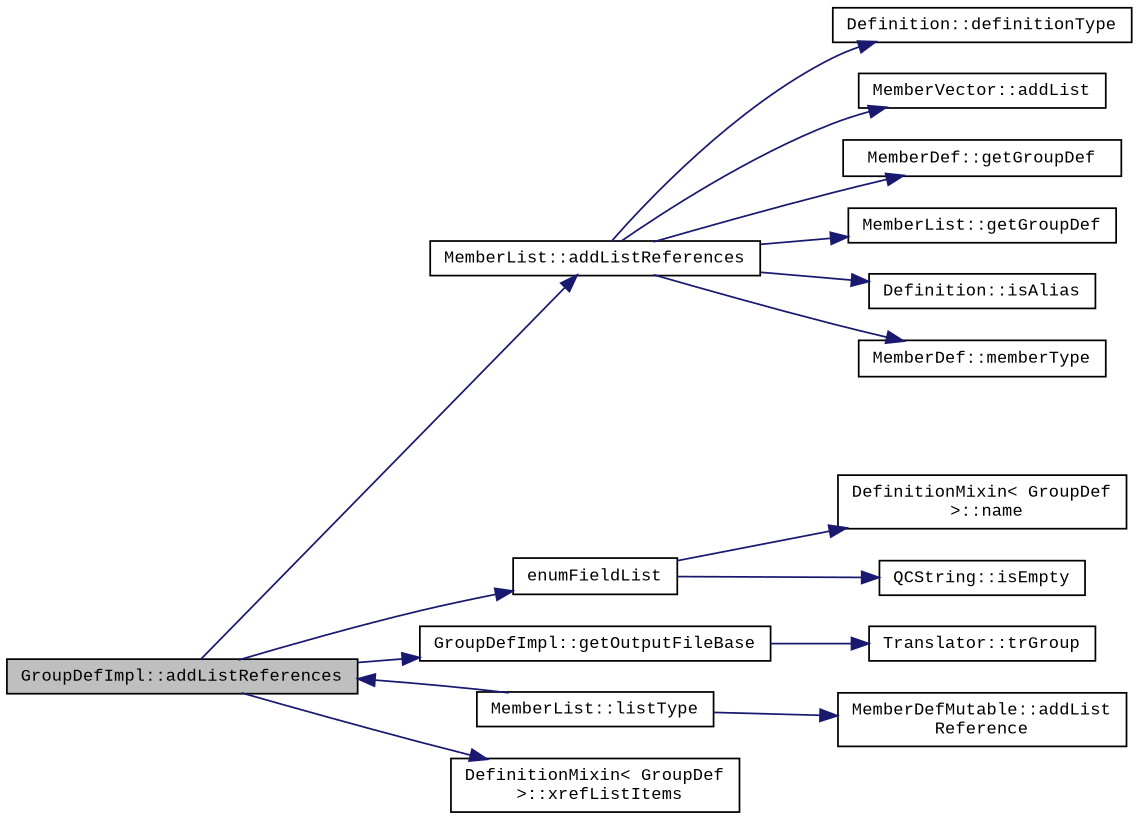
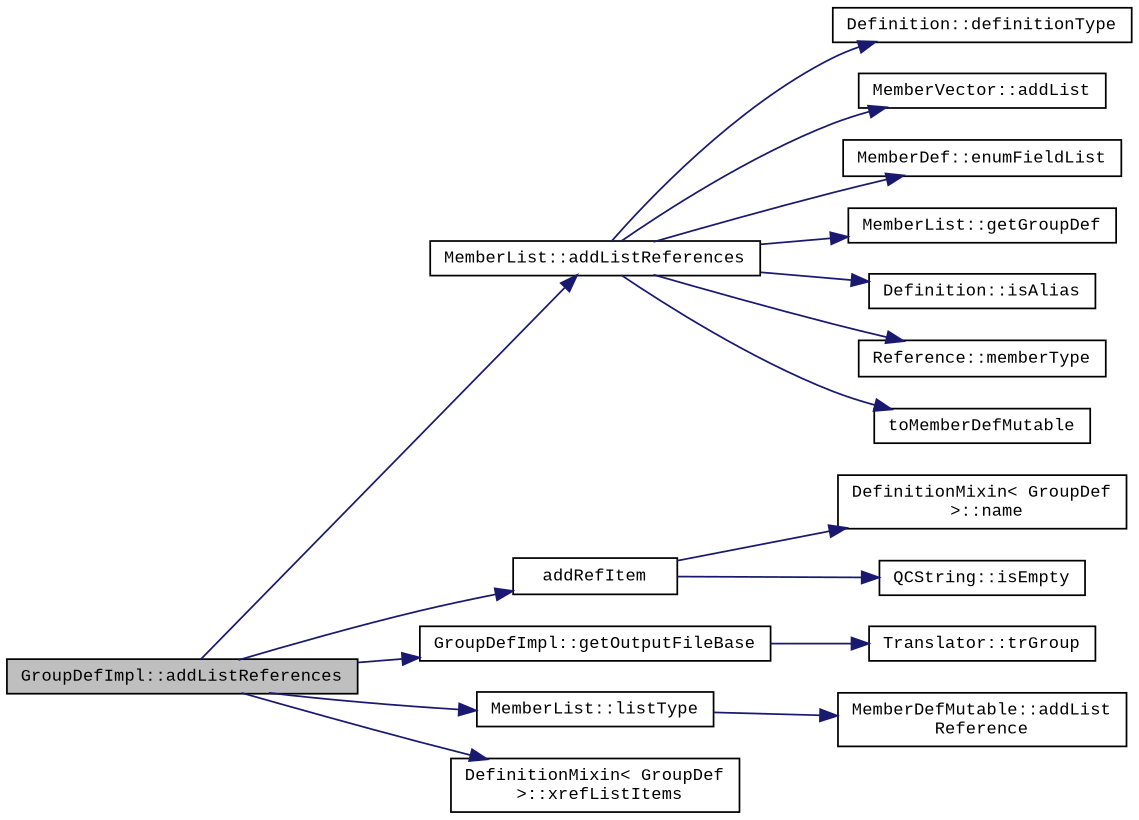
node "MemberDef::getGroupDef": label "MemberDef::getGroupDef" -> "MemberDef::enumFieldList"
node "MemberDef::memberType": label "MemberDef::memberType" -> "Reference::memberType"
node "toMemberDefMutable": added
node "enumFieldList": label "enumFieldList" -> "addRefItem"
edge "MemberList::listType" -> "GroupDefImpl::addListReferences": reversed
